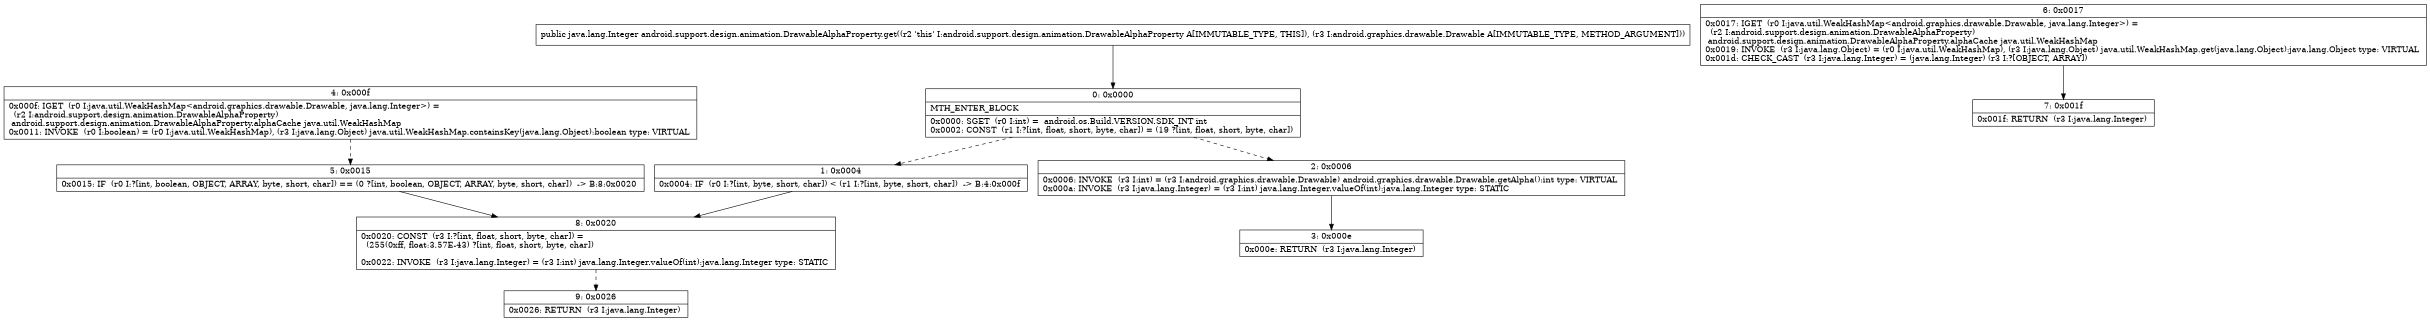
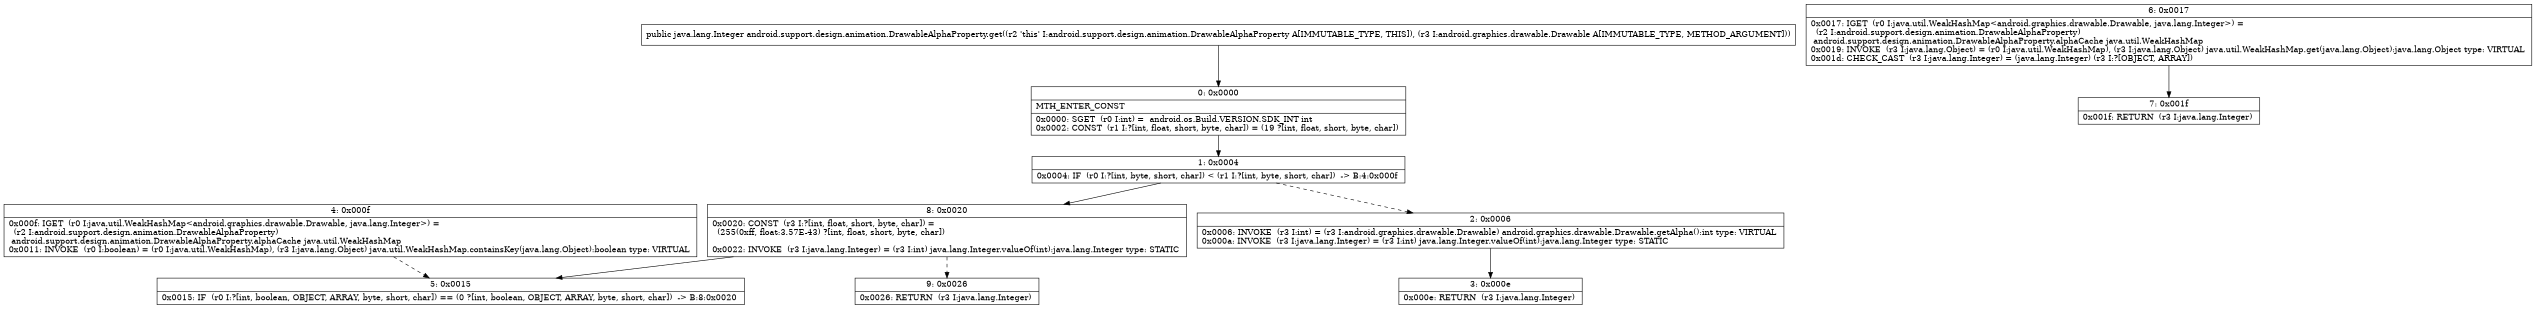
node "0: 0x0000": text "MTH_ENTER_BLOCK" -> "MTH_ENTER_CONST"
edge "0: 0x0000" -> "2: 0x0006": now "1: 0x0004" -> "2: 0x0006"
edge "0: 0x0000" -> "1: 0x0004": style dashed -> solid
edge "5: 0x0015" -> "8: 0x0020": reversed
